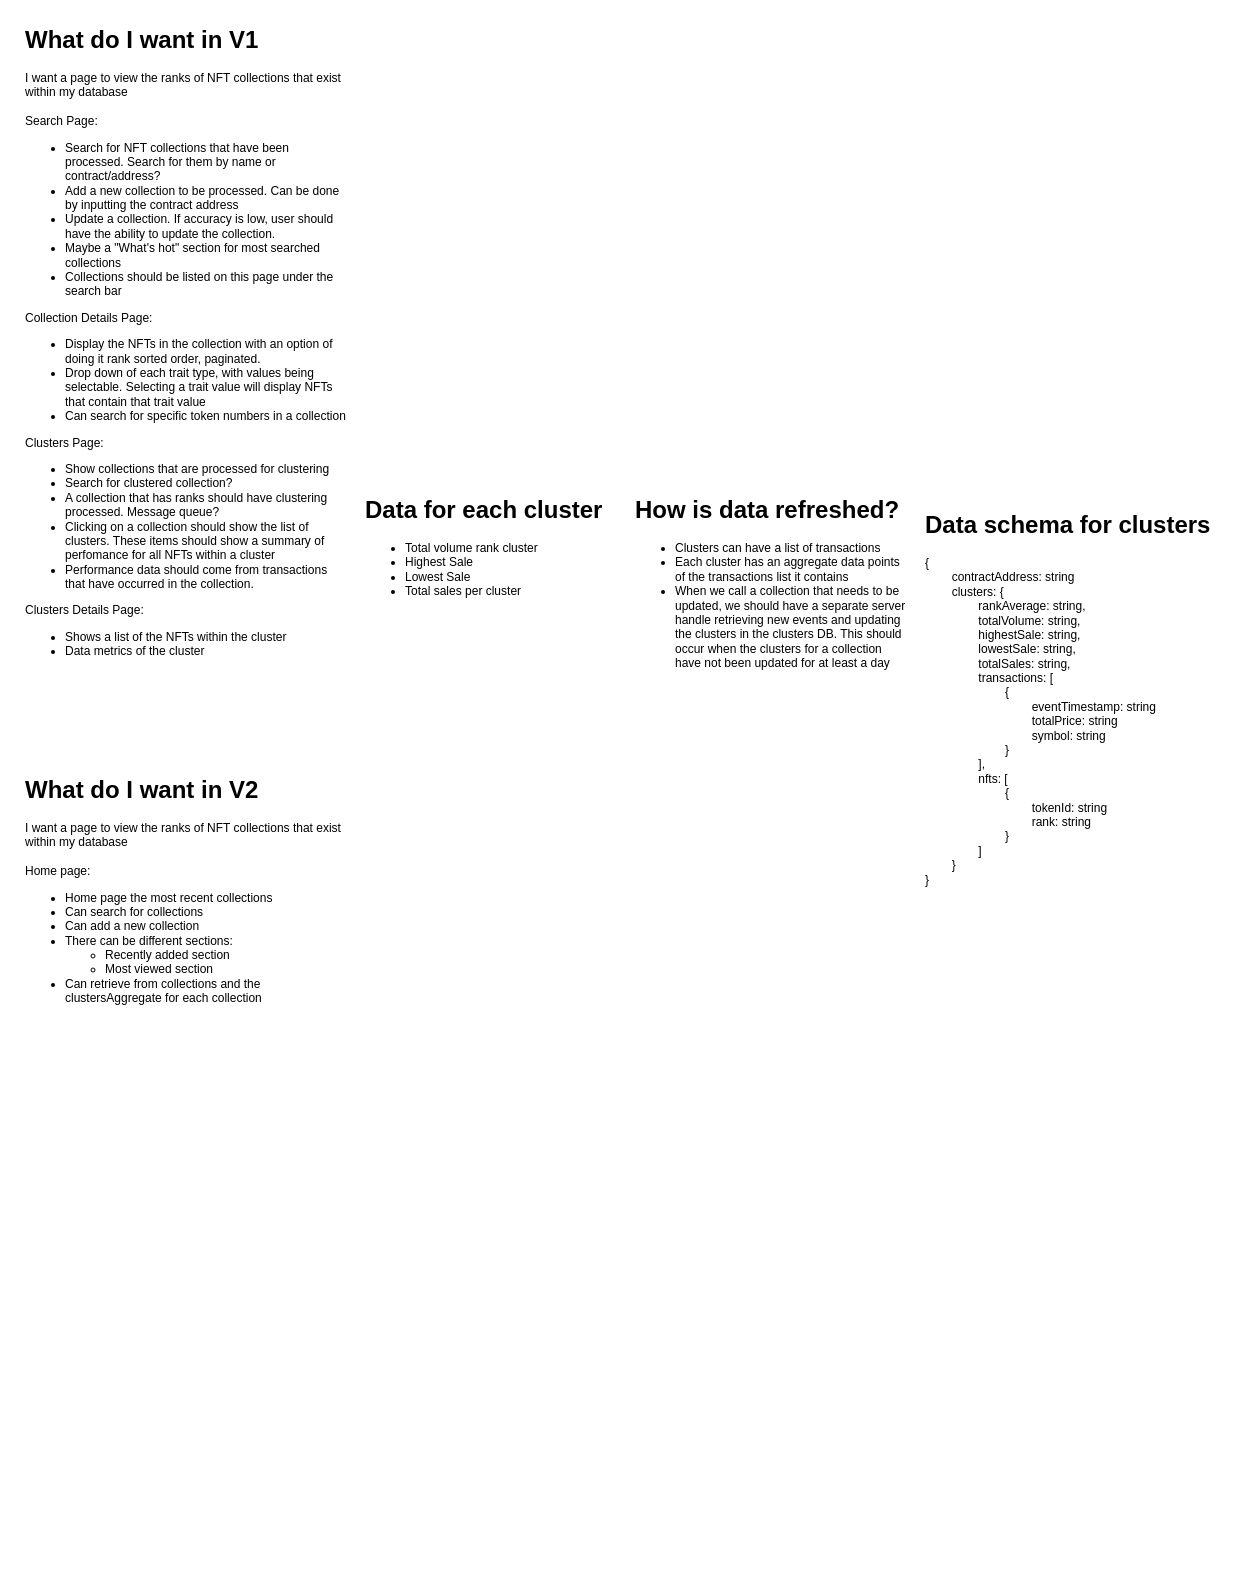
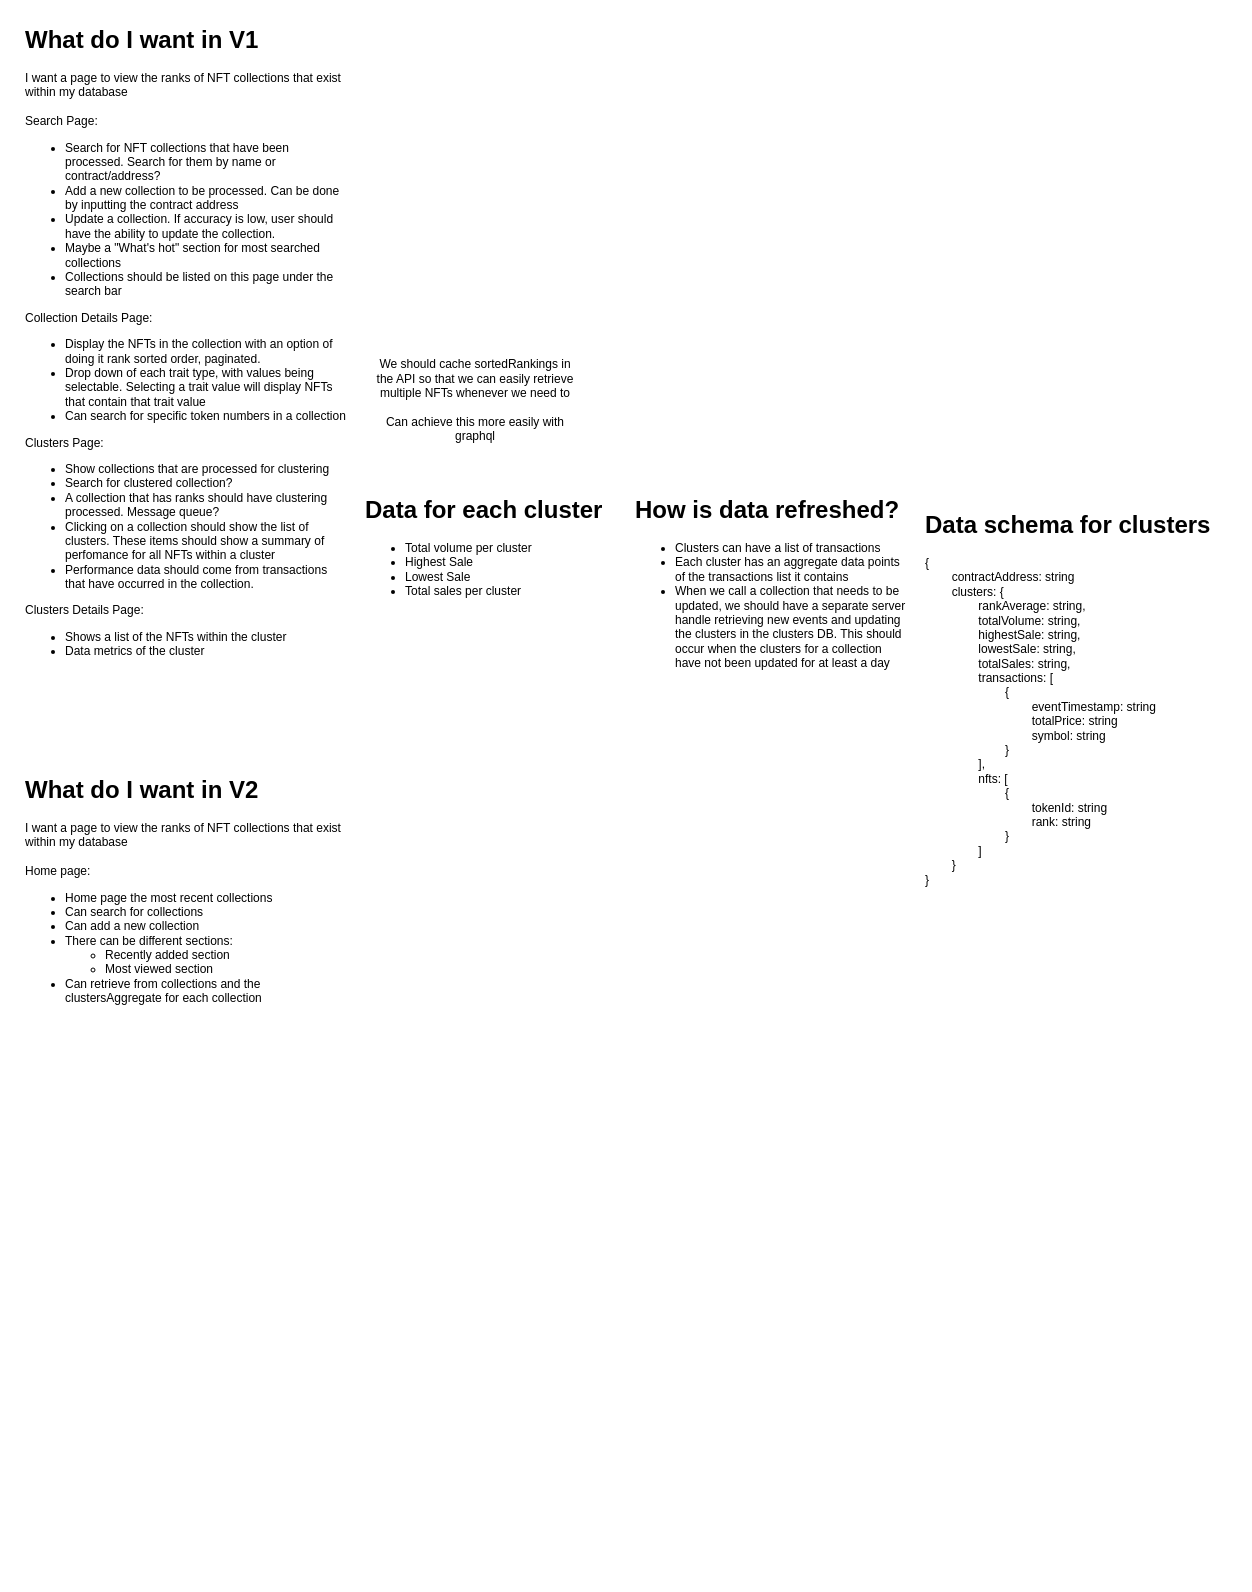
node "We should cache sortedRankings in the API so that we can easily retrieve multiple NFTs whenever we need to Can achieve this more easily with graphql": added
node "Data for each cluster Total volume rank cluster Highest Sale Lowest Sale Total sales per cluster": label "Data for each cluster Total volume rank cluster Highest Sale Lowest Sale Total sales per cluster" -> "Data for each cluster Total volume per cluster Highest Sale Lowest Sale Total sales per cluster"
